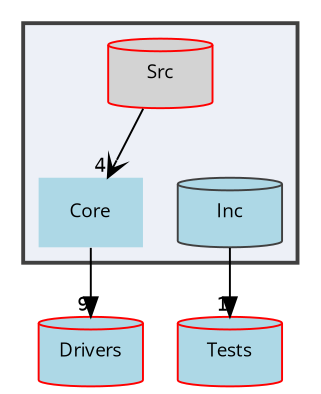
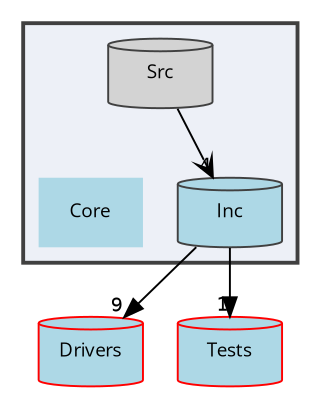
node "Src": color red -> grey25
edge "Src" -> "Core": now "Src" -> "Inc"
edge "Core" -> "Drivers": now "Inc" -> "Drivers"
